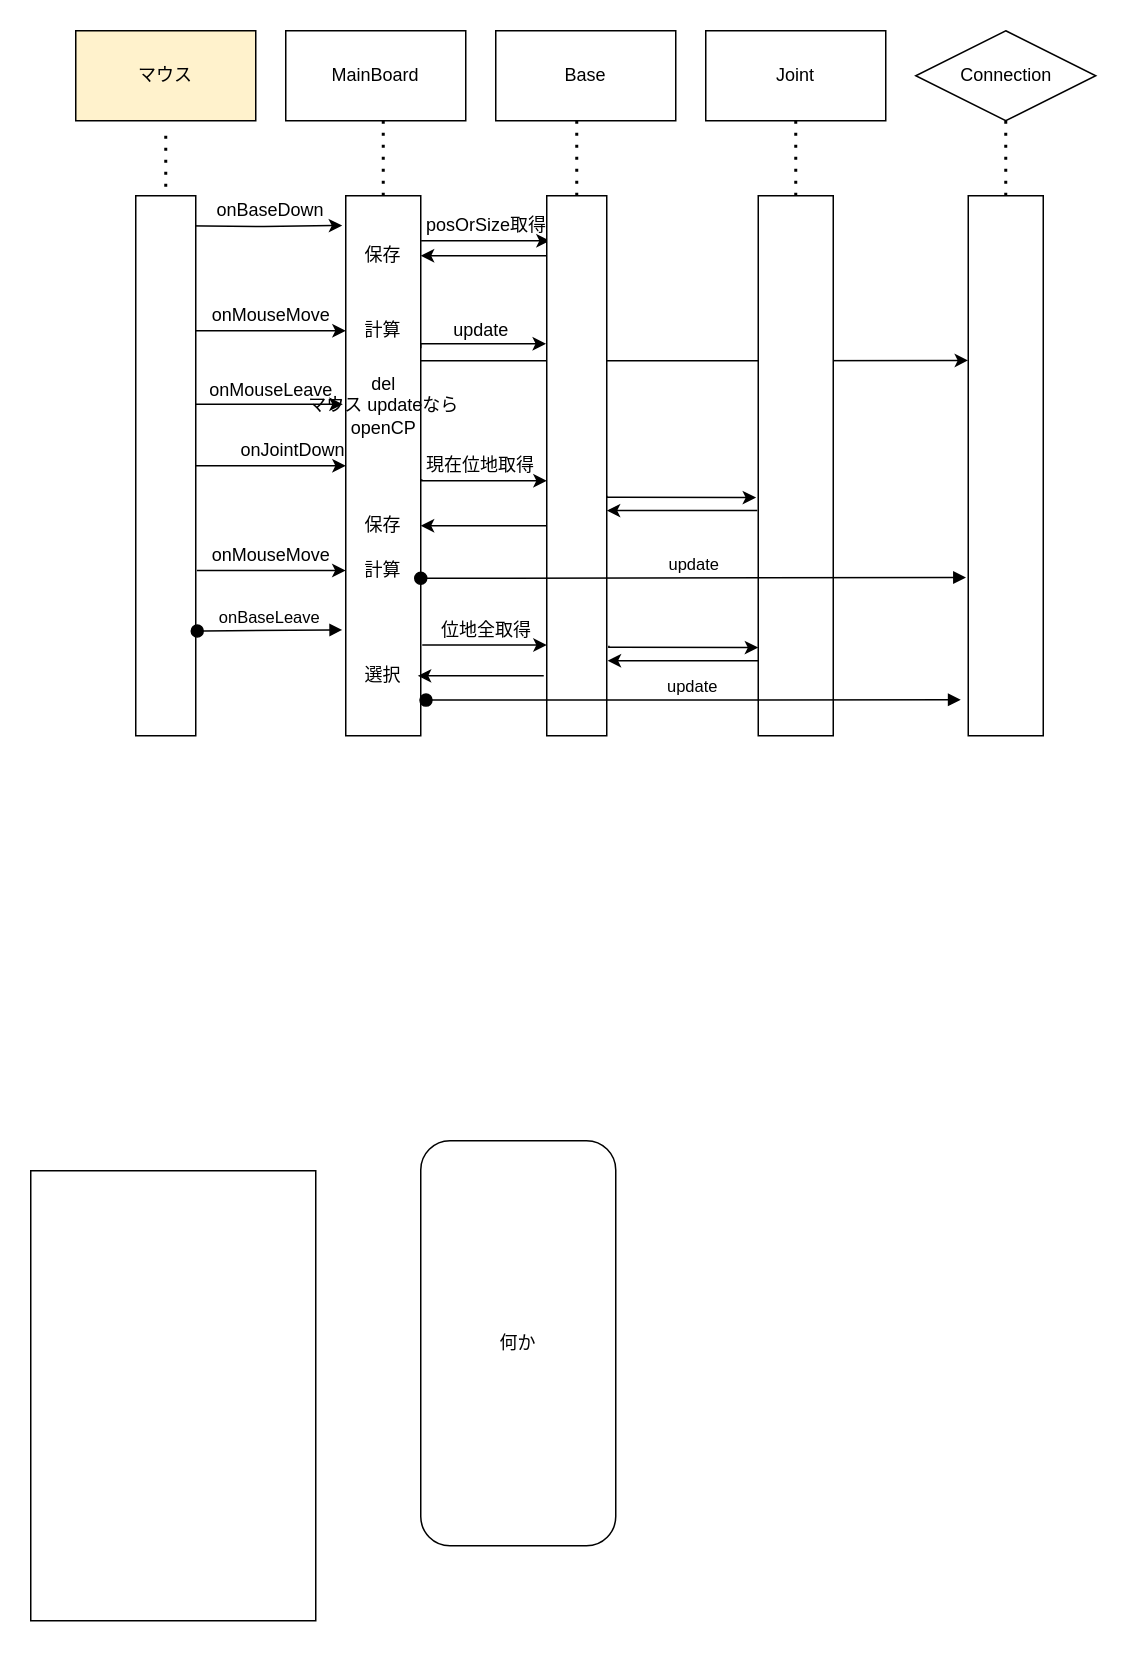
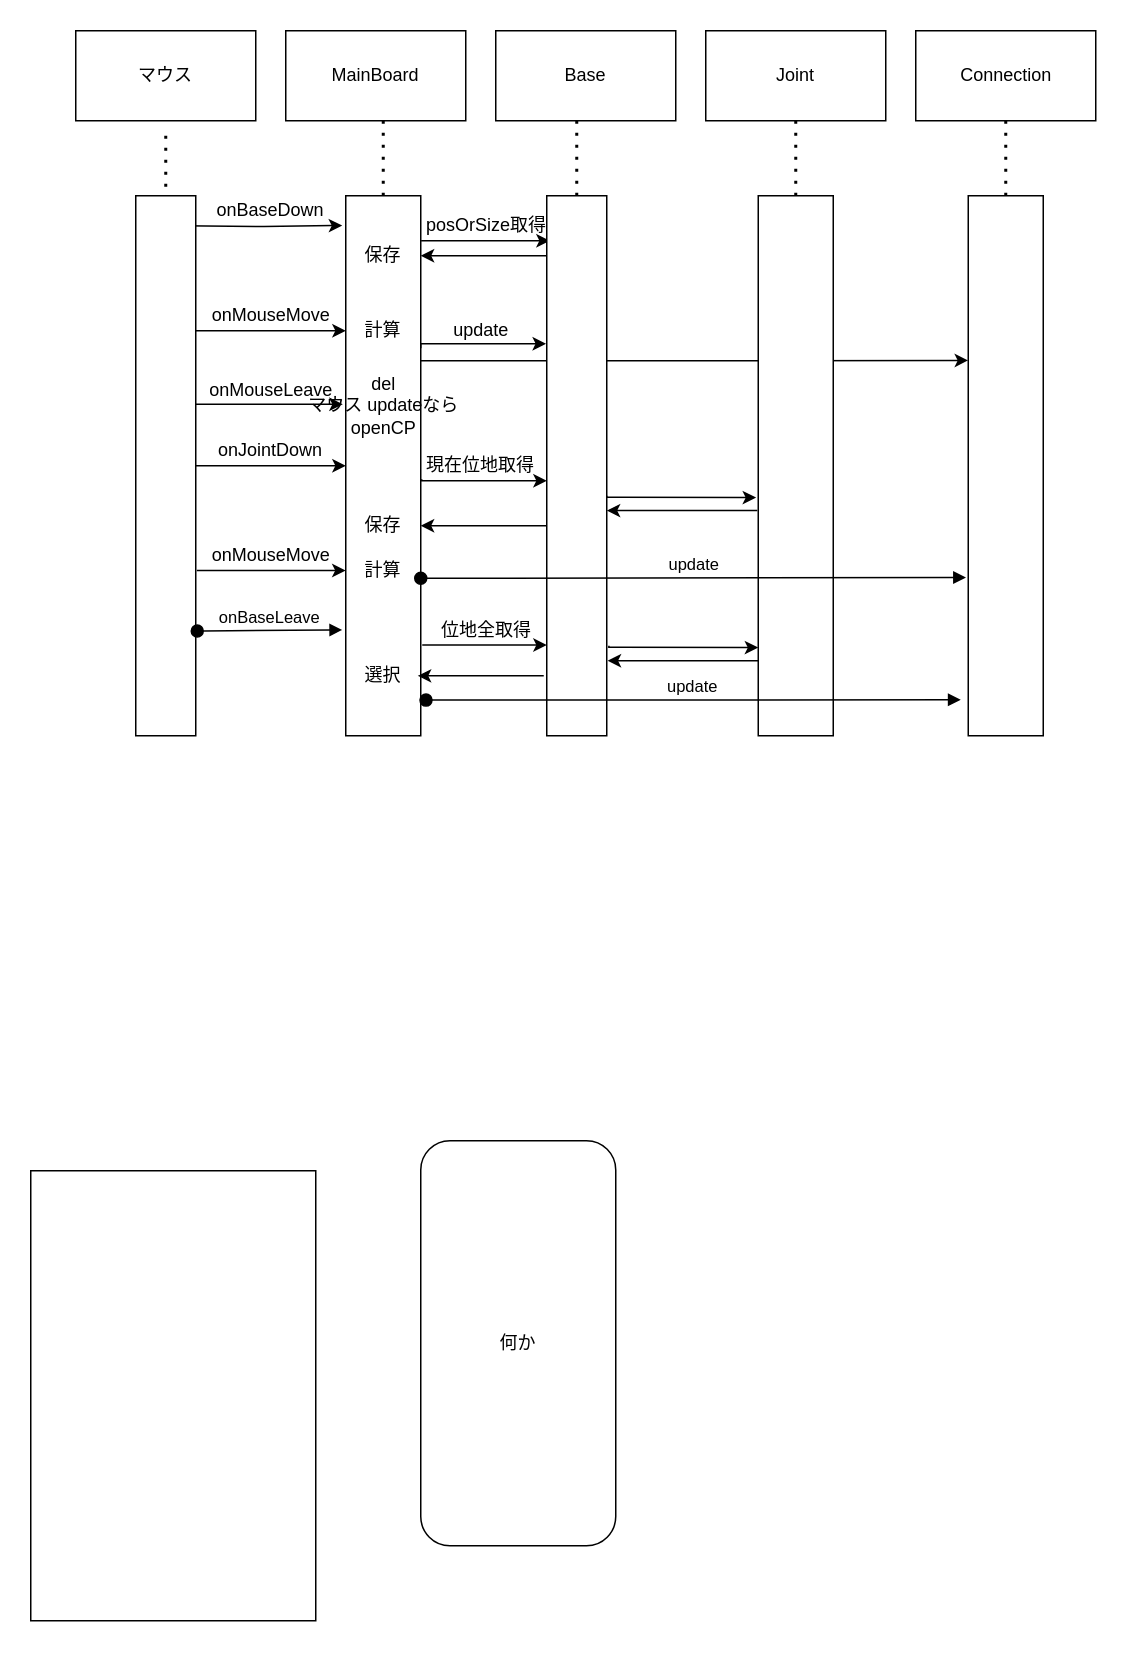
node "マウス": fillcolor #fff2cc -> #ffffff
node "Connection": shape diamond -> rectangle
node "onJointDown": moved (293, 451) -> (271, 451)
